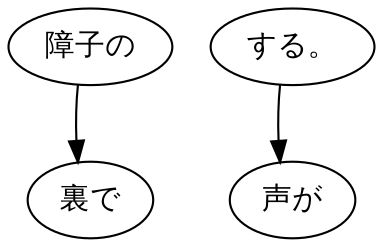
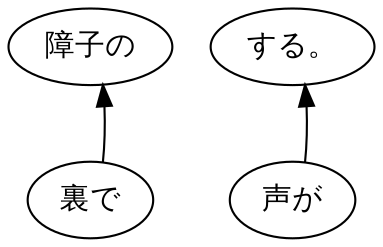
edge "障子の" -> "裏で": reversed
edge "する。" -> "声が": reversed
